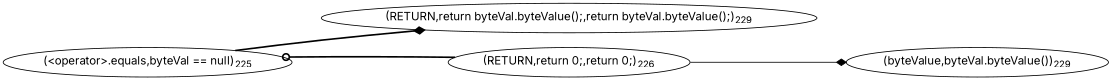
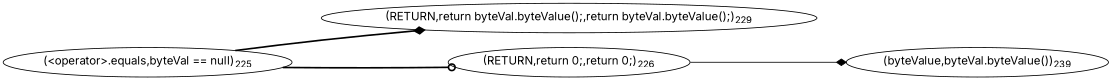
edge "(RETURN,return 0;,return 0;)" -> "(<operator>.equals,byteVal == null)": reversed
node "(byteValue,byteVal.byteValue())": text "229" -> "239"
